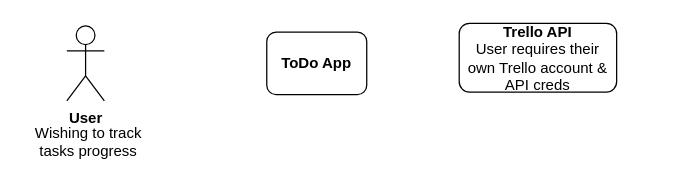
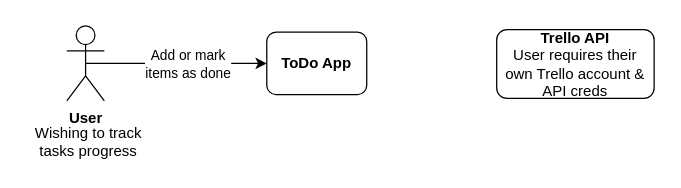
node "Trello API User requires their own Trello account & API creds": moved (538, 58) -> (576, 64)
edge "User" -> "ToDo App": added, label "Add or mark items as done"
